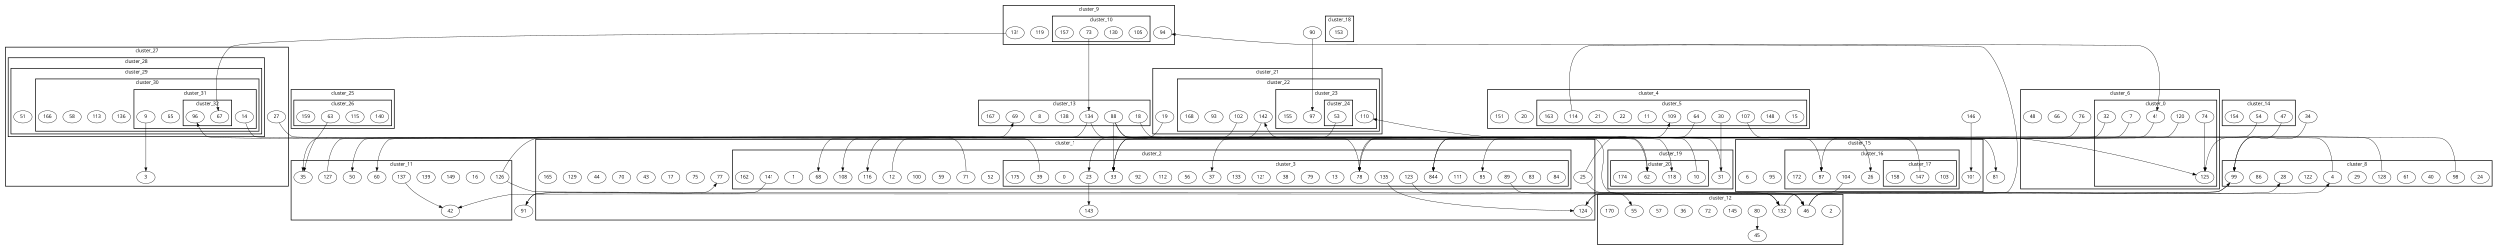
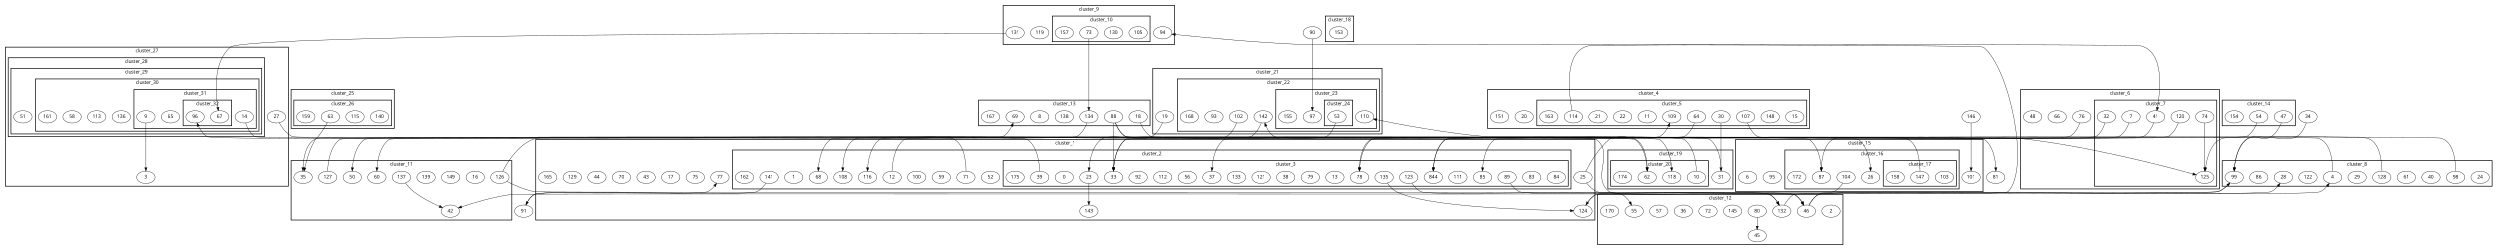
cluster "cluster_0": label "cluster_0" -> "cluster_7"
node "166": label "166" -> "161"
edge "134" -> "78": removed
